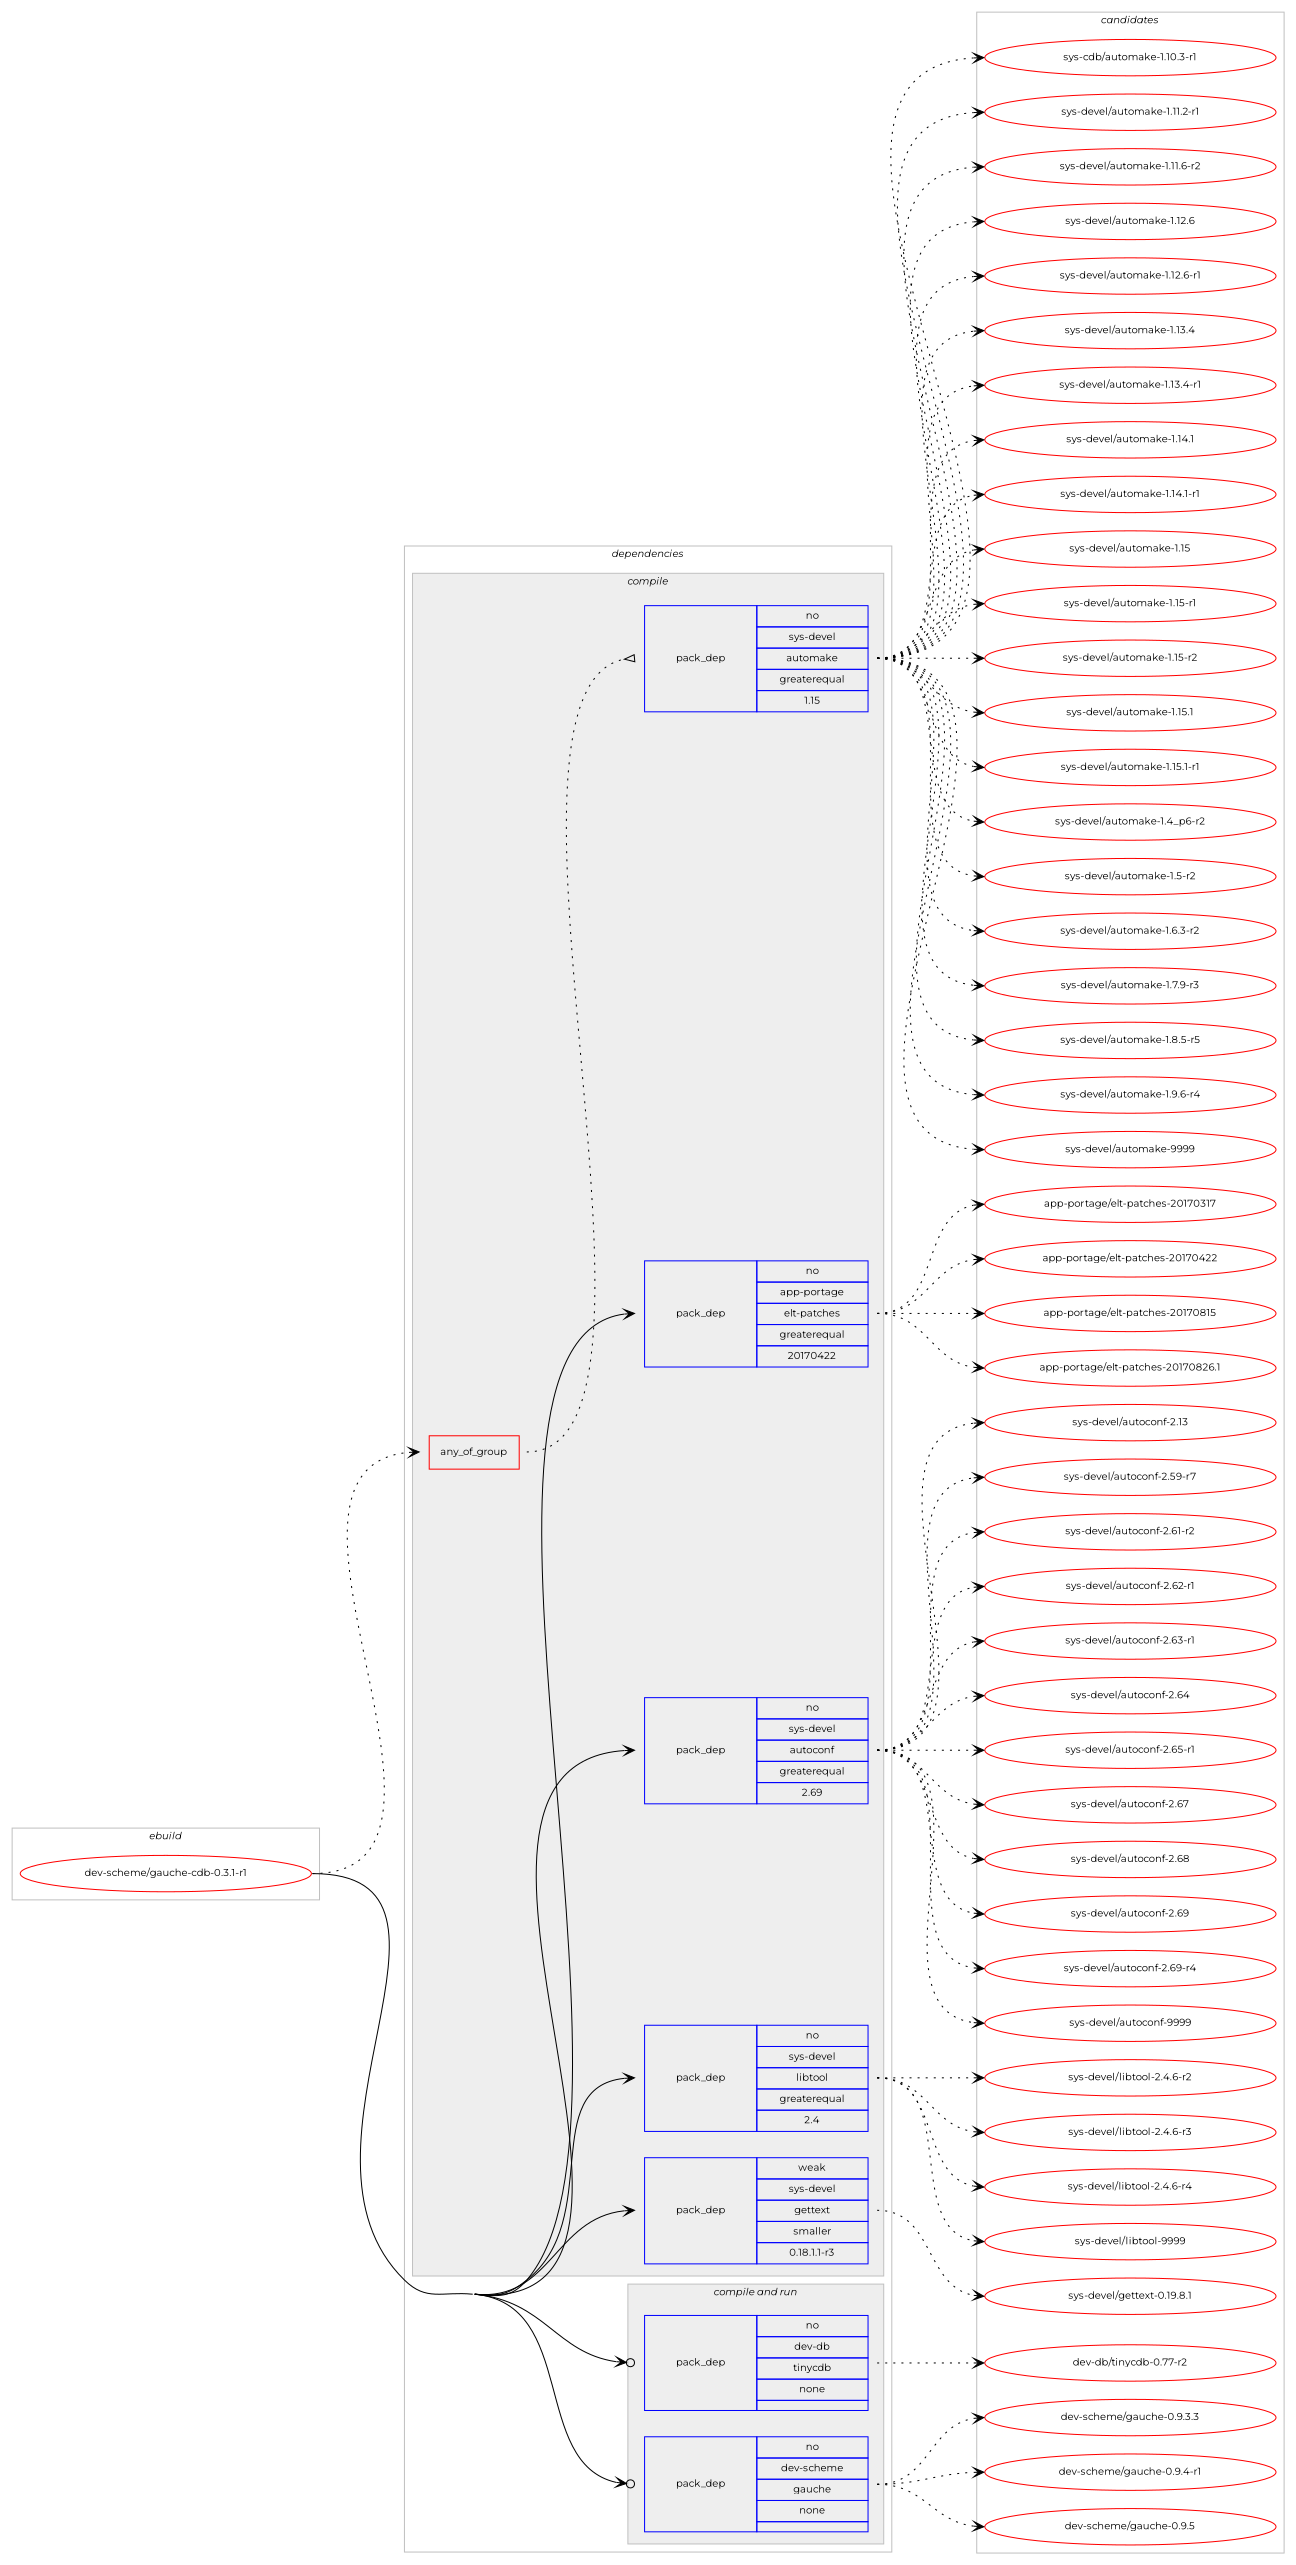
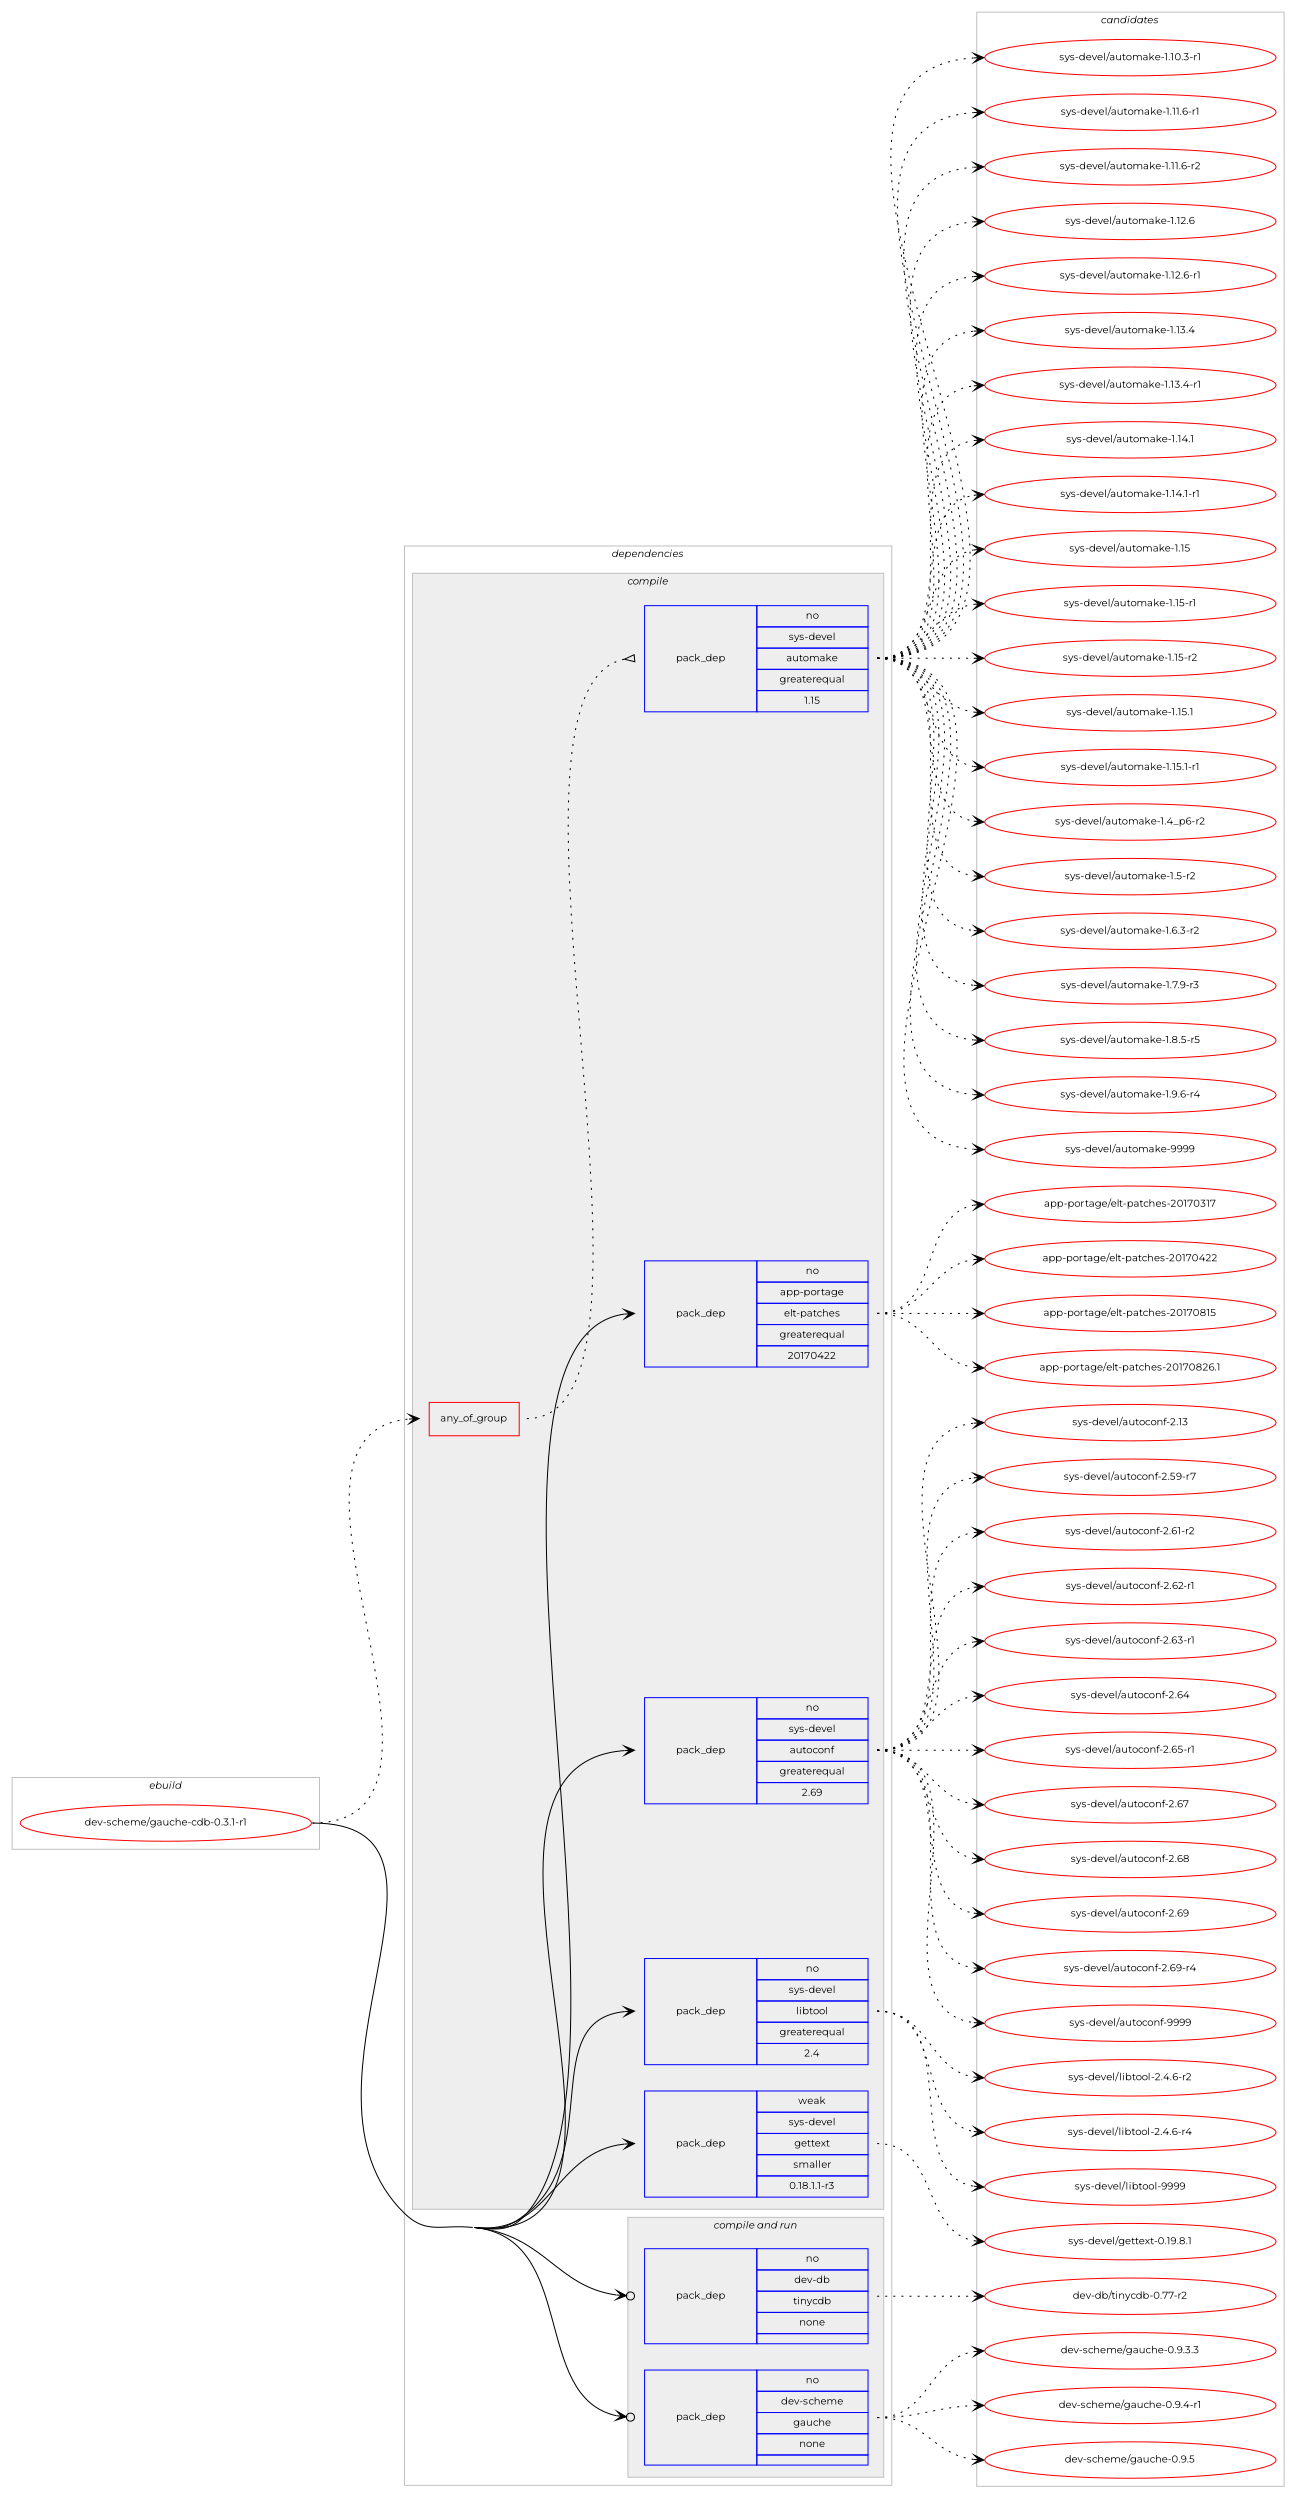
node "sys-cdb/automake-1.10.3-r1": label "sys-cdb/automake-1.10.3-r1" -> "sys-devel/automake-1.10.3-r1"
node "sys-devel/automake-1.11.2-r1": label "sys-devel/automake-1.11.2-r1" -> "sys-devel/automake-1.11.6-r1"
node "sys-devel/libtool-2.4.6-r3": removed
